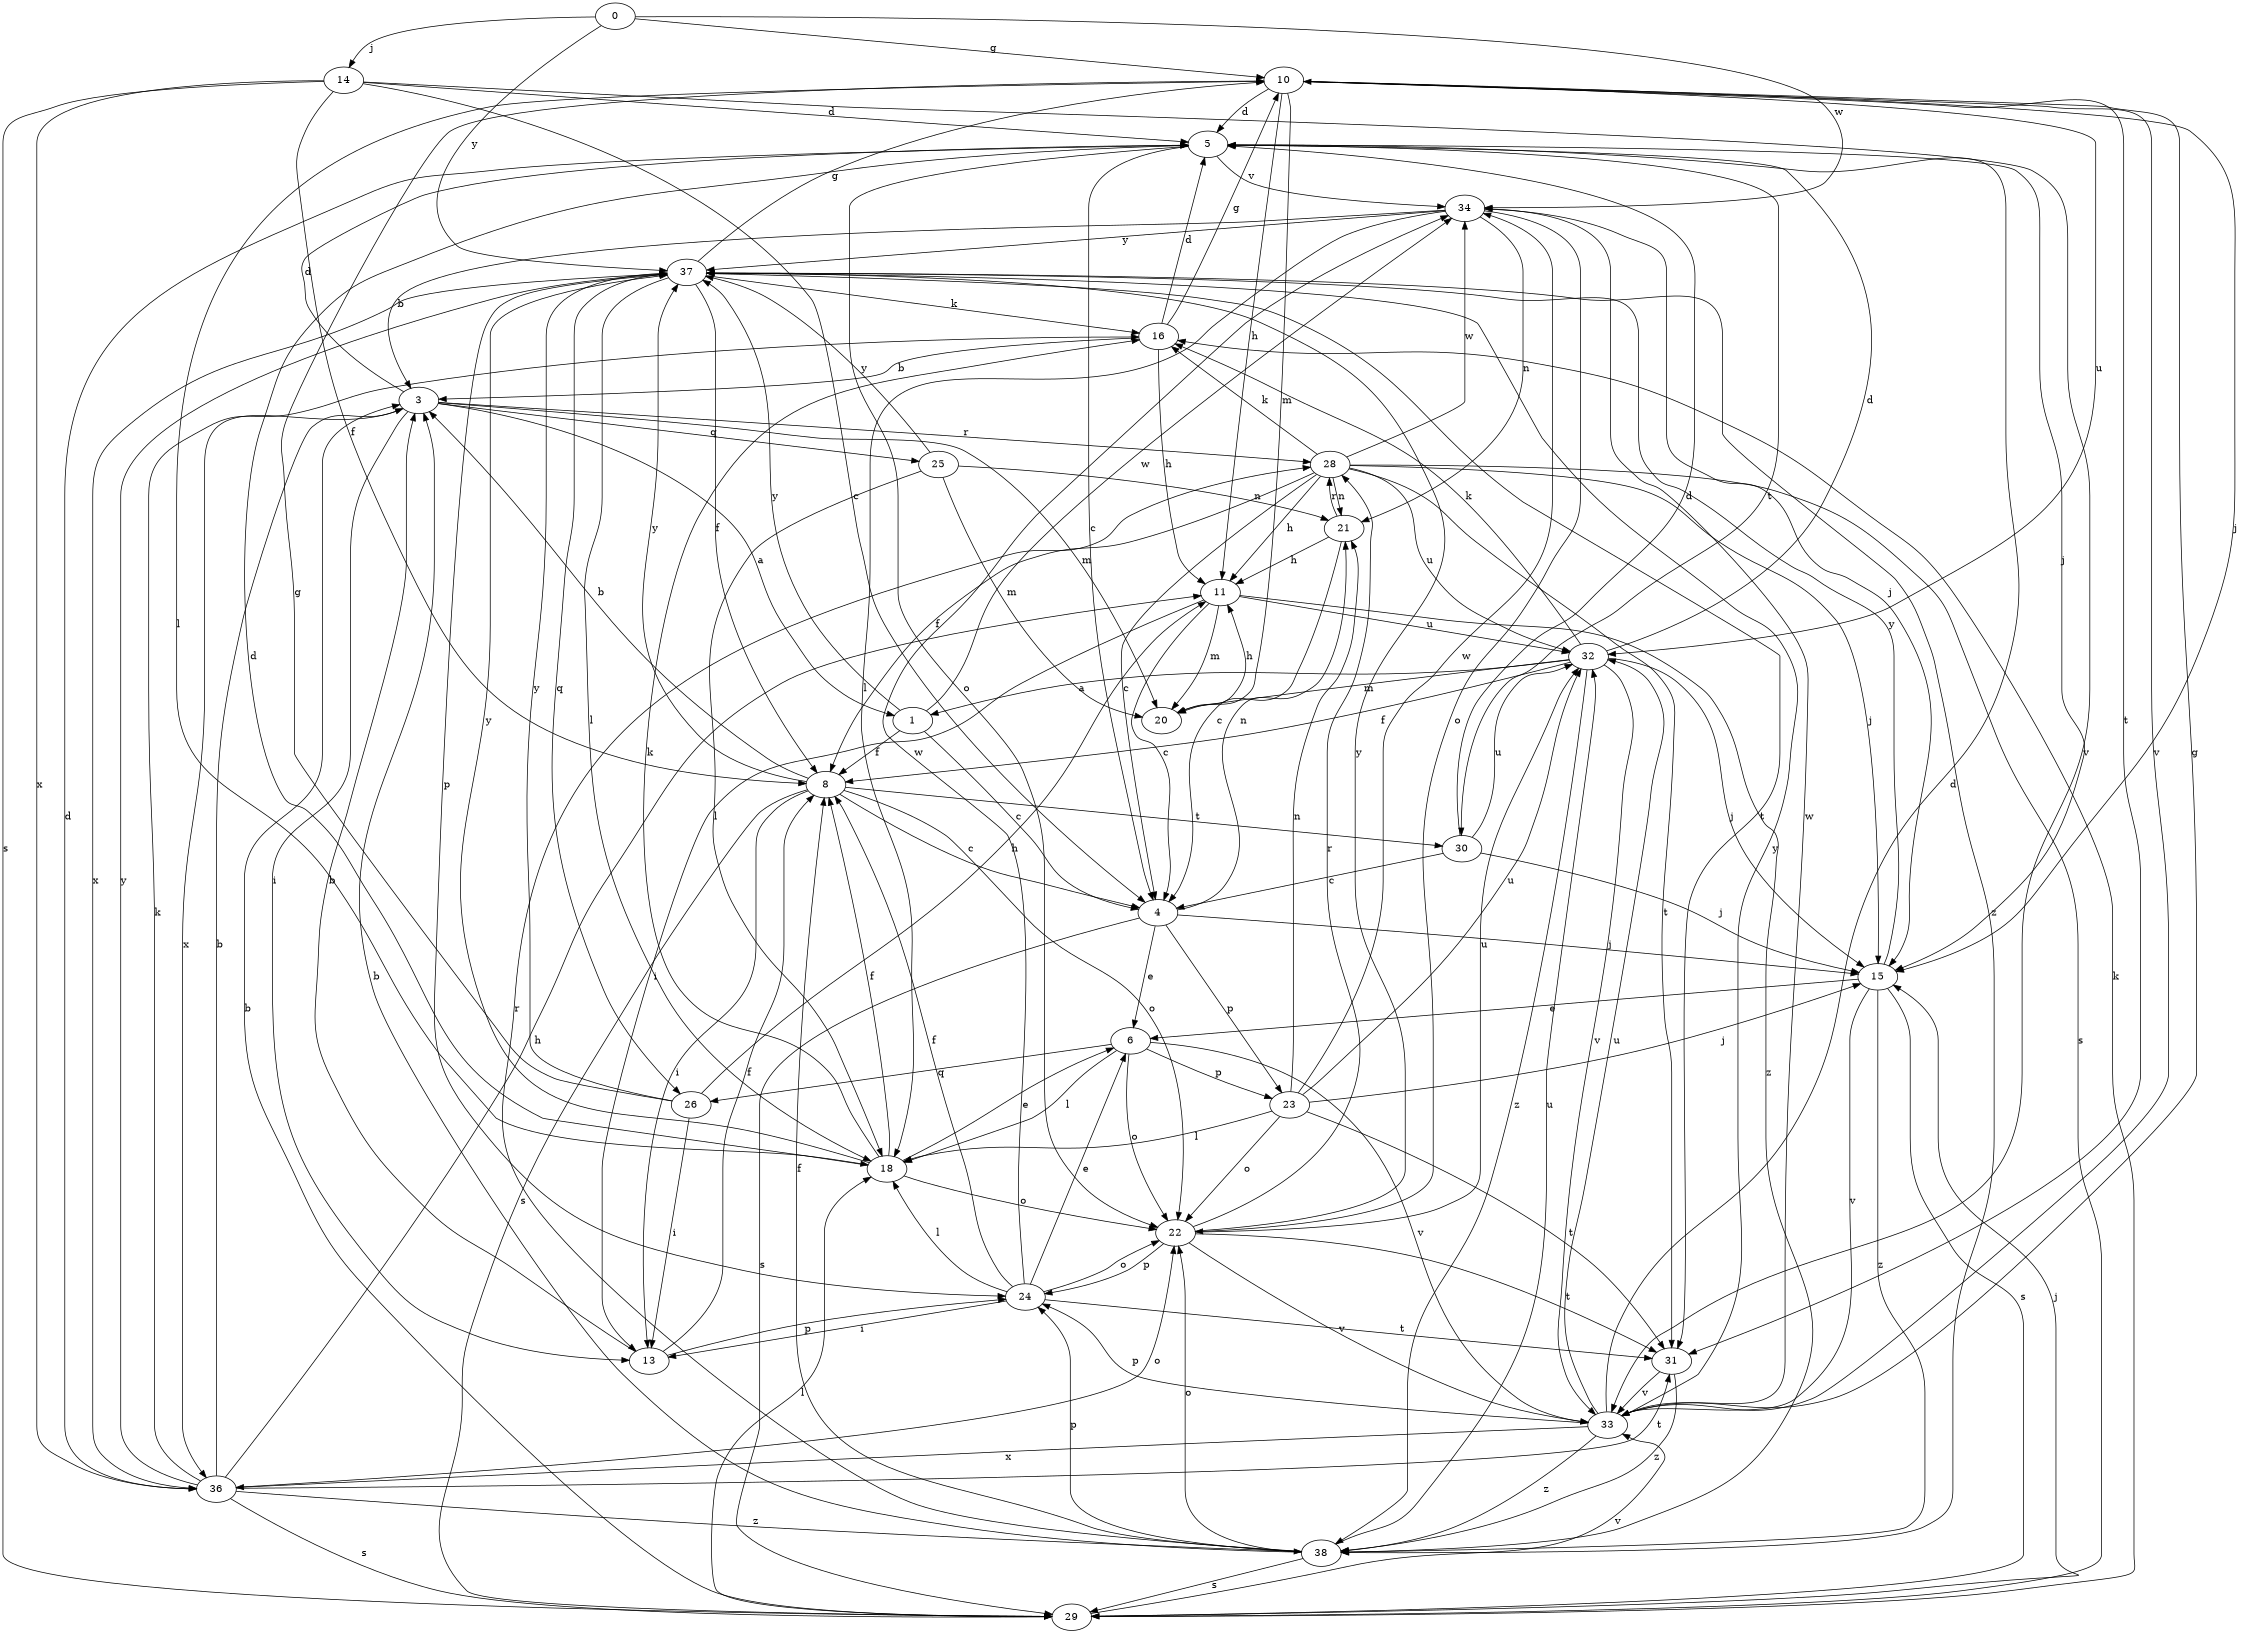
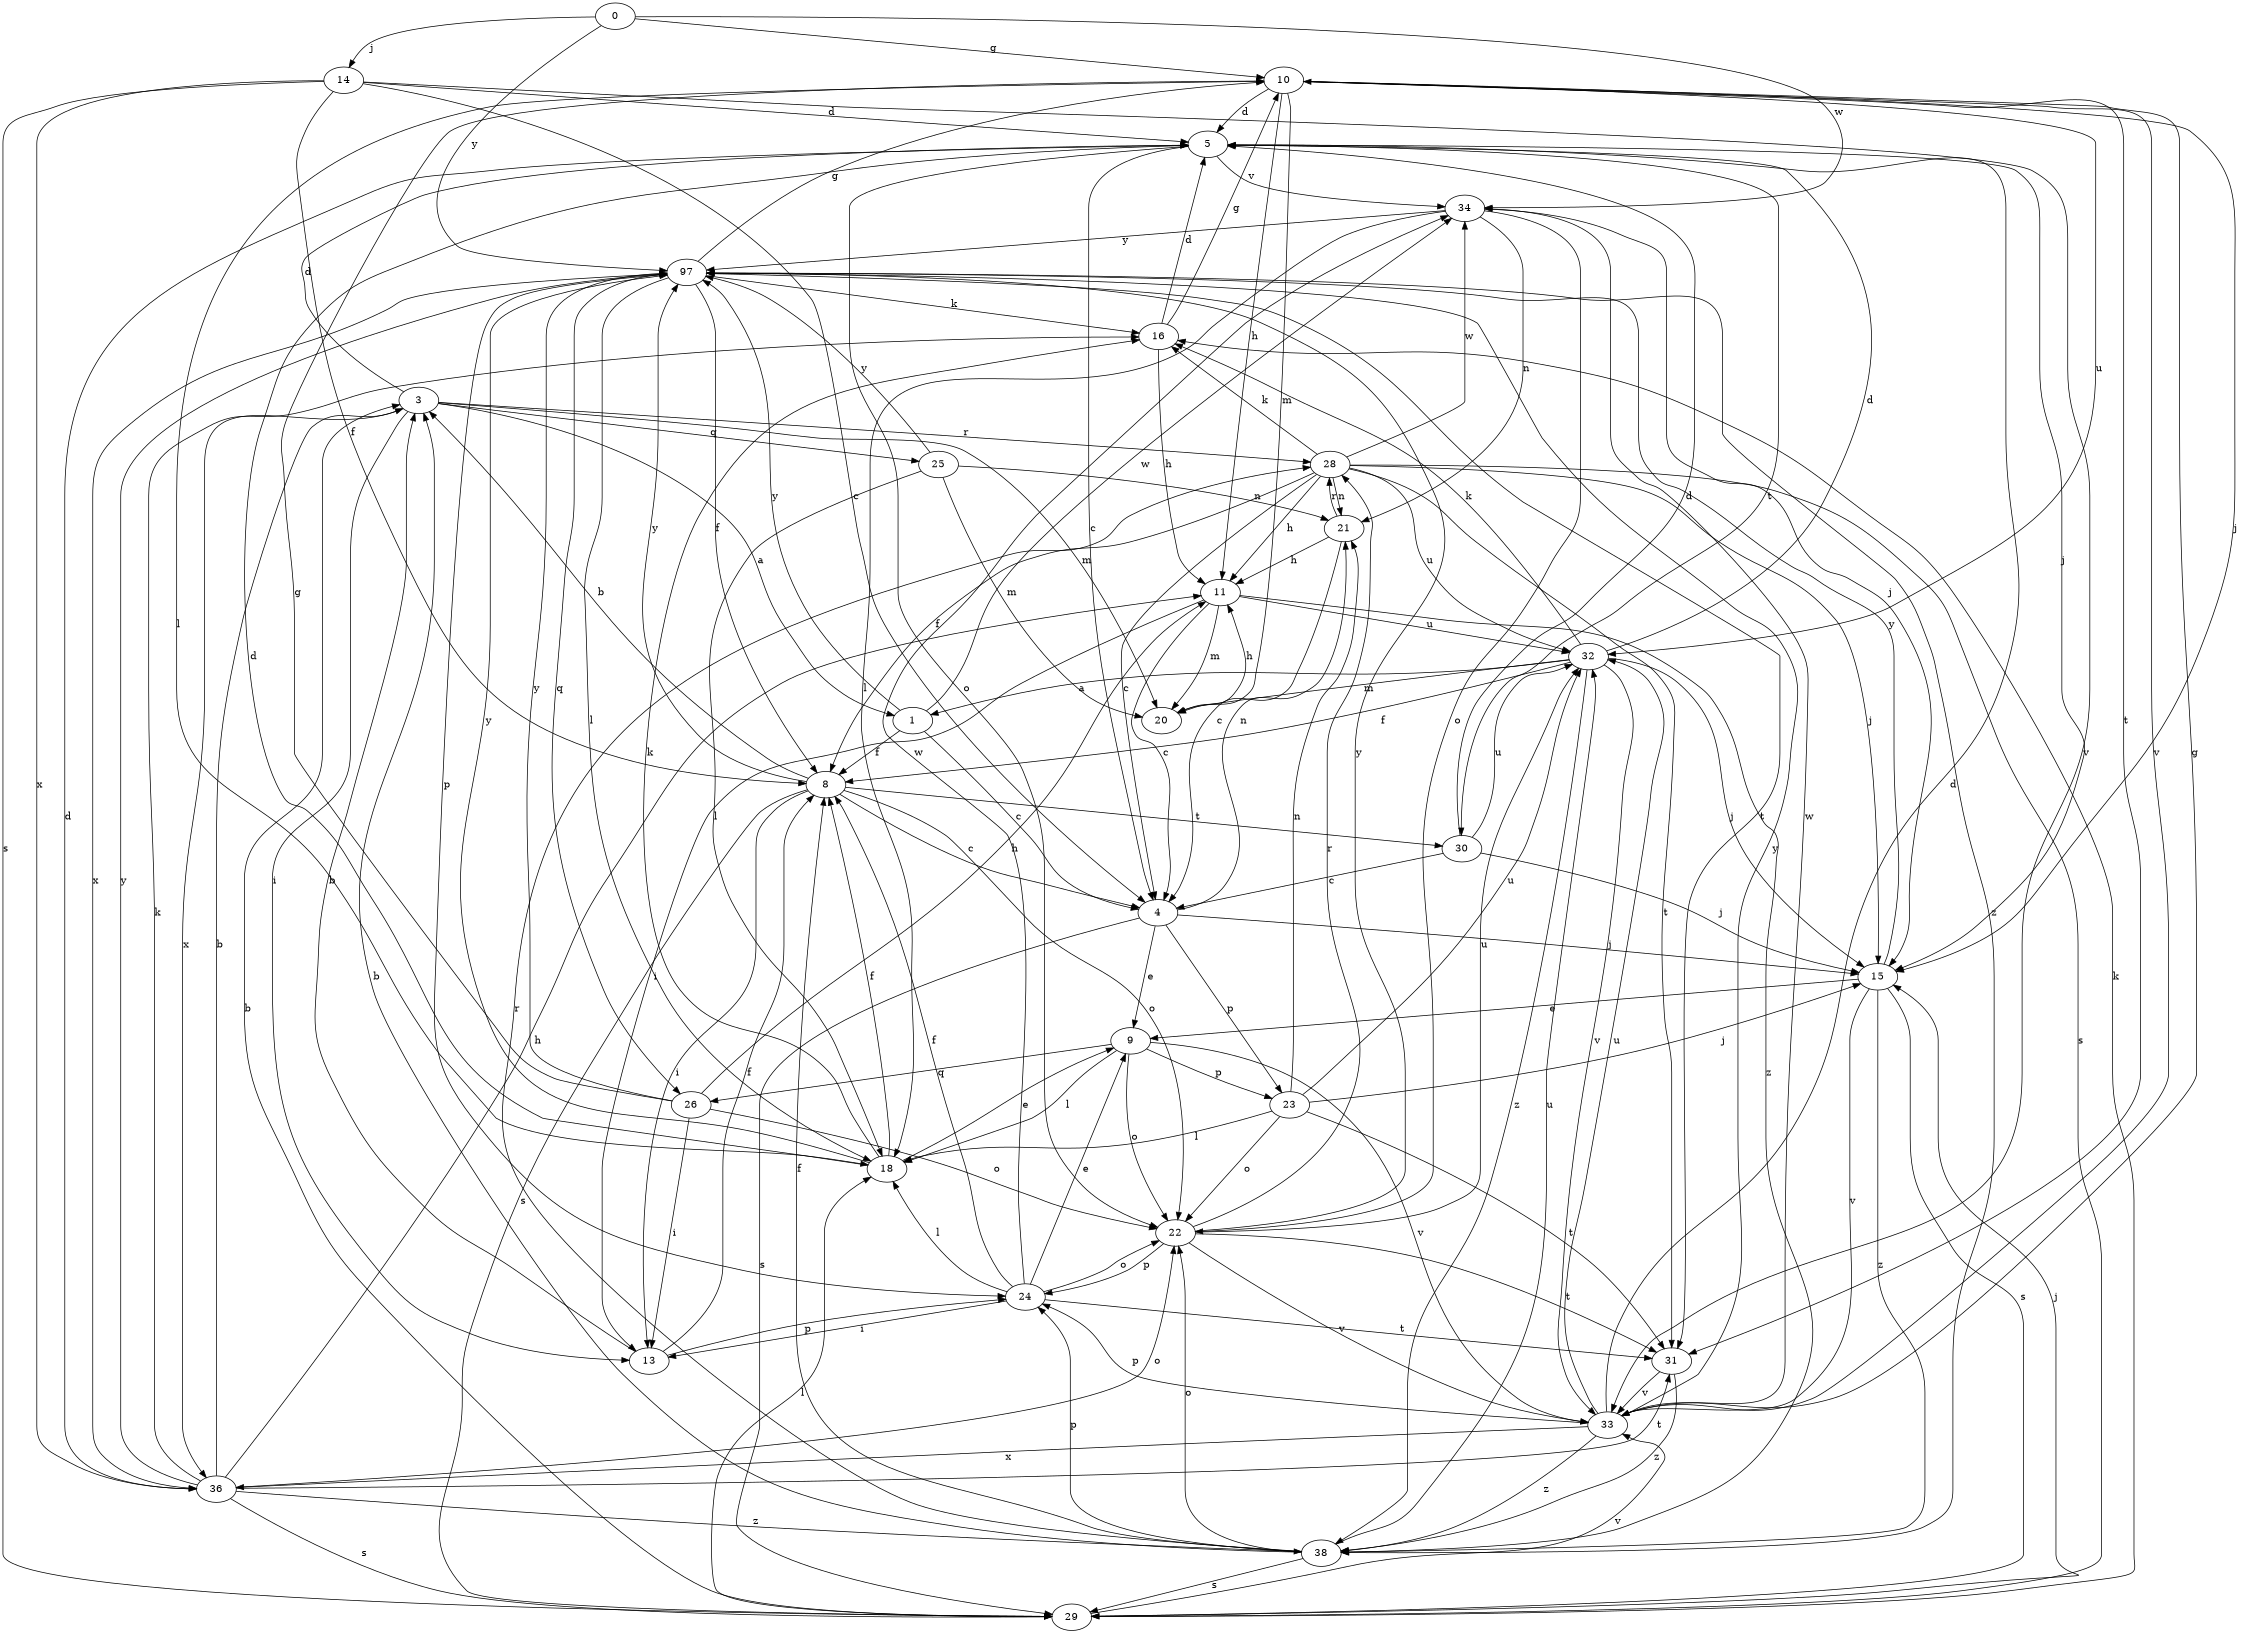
edge "34" -> "3": removed, label "b"
node "37": label "37" -> "97"
edge "16" -> "3": removed, label "b"
edge "23" -> "34": removed, label "w"
node "6": label "6" -> "9"
edge "18" -> "22": now "26" -> "22"
